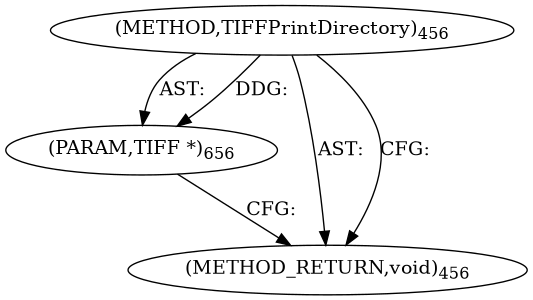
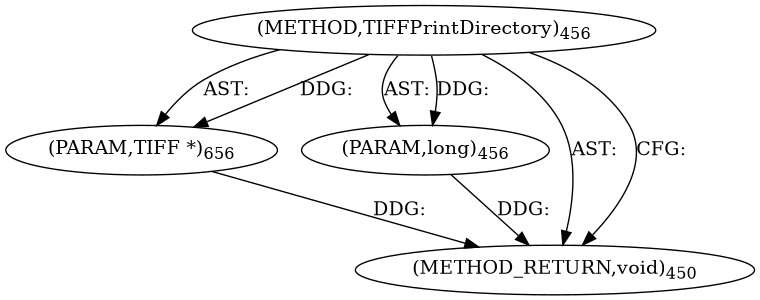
node "(PARAM,long)": added
edge "(PARAM,TIFF *)" -> "(METHOD_RETURN,void)": label "CFG: " -> "DDG: "
node "(METHOD_RETURN,void)": text "456" -> "450"
